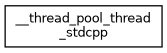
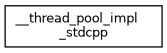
node "__thread_pool_thread _stdcpp": label "__thread_pool_thread _stdcpp" -> "__thread_pool_impl _stdcpp"
